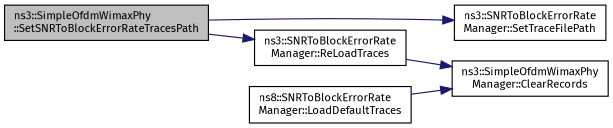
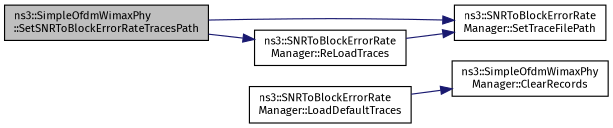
edge "ns3::SNRToBlockErrorRate Manager::ReLoadTraces" -> "ns3::SimpleOfdmWimaxPhy Manager::ClearRecords": now "ns3::SNRToBlockErrorRate Manager::ReLoadTraces" -> "ns3::SNRToBlockErrorRate Manager::SetTraceFilePath"
node "ns8::SNRToBlockErrorRate Manager::LoadDefaultTraces": label "ns8::SNRToBlockErrorRate Manager::LoadDefaultTraces" -> "ns3::SNRToBlockErrorRate Manager::LoadDefaultTraces"
